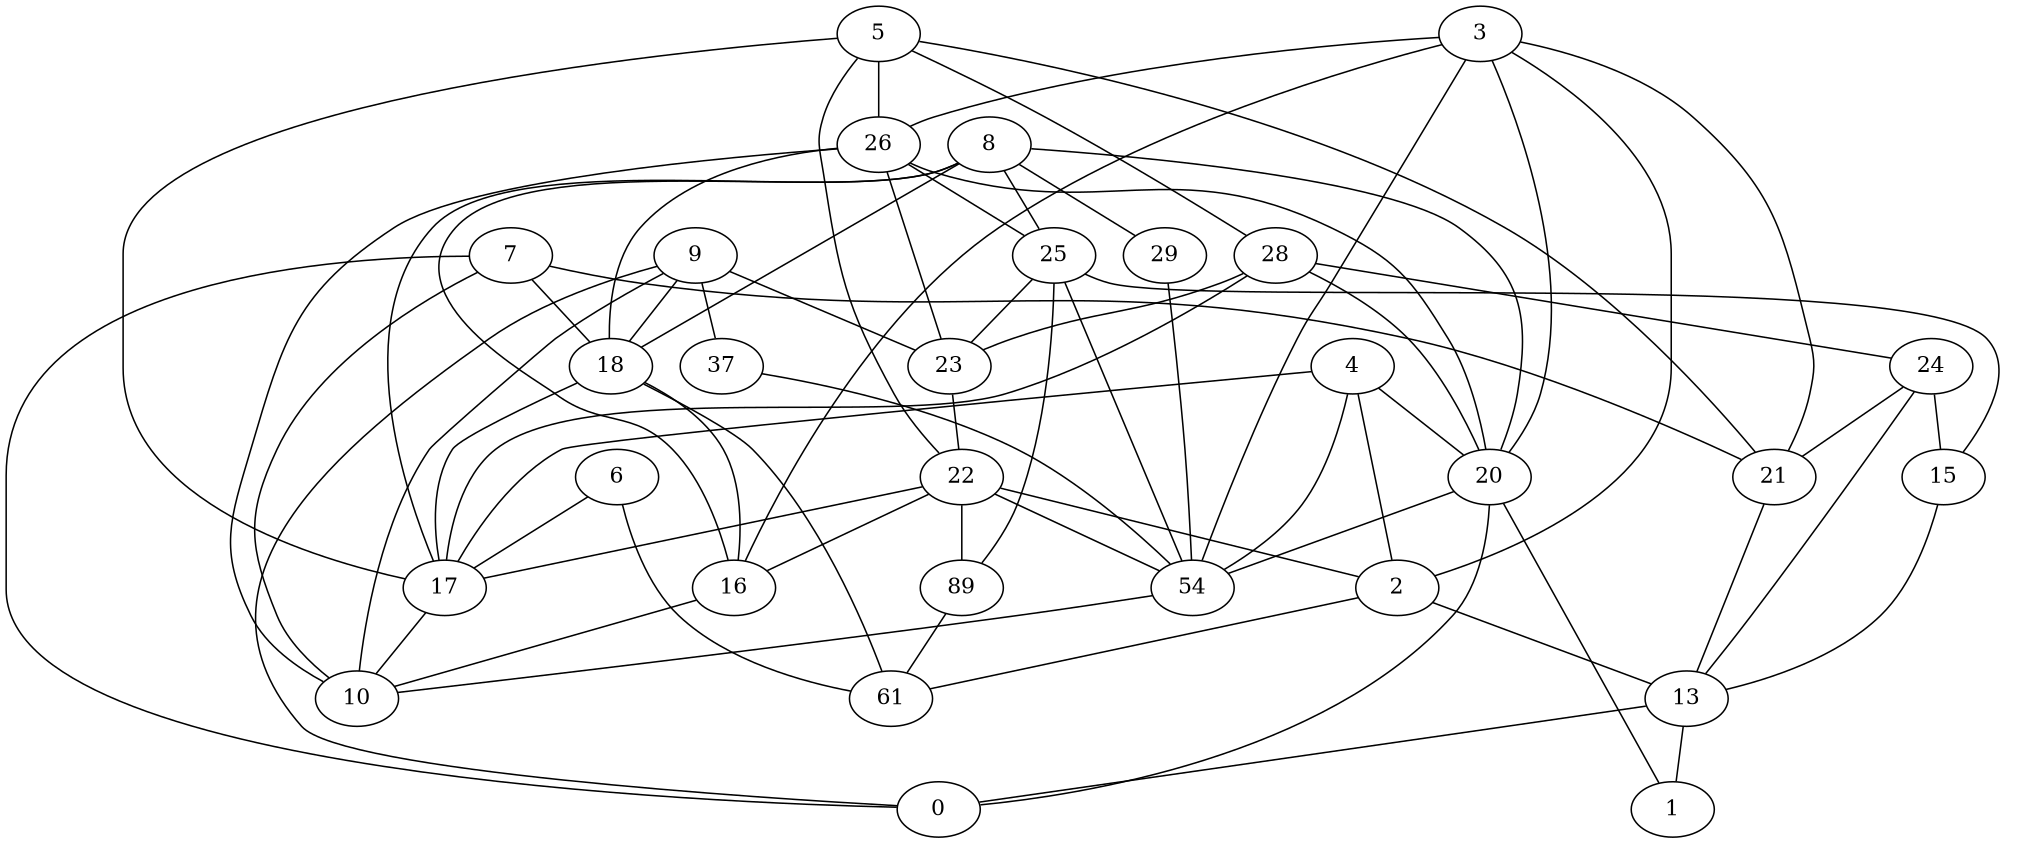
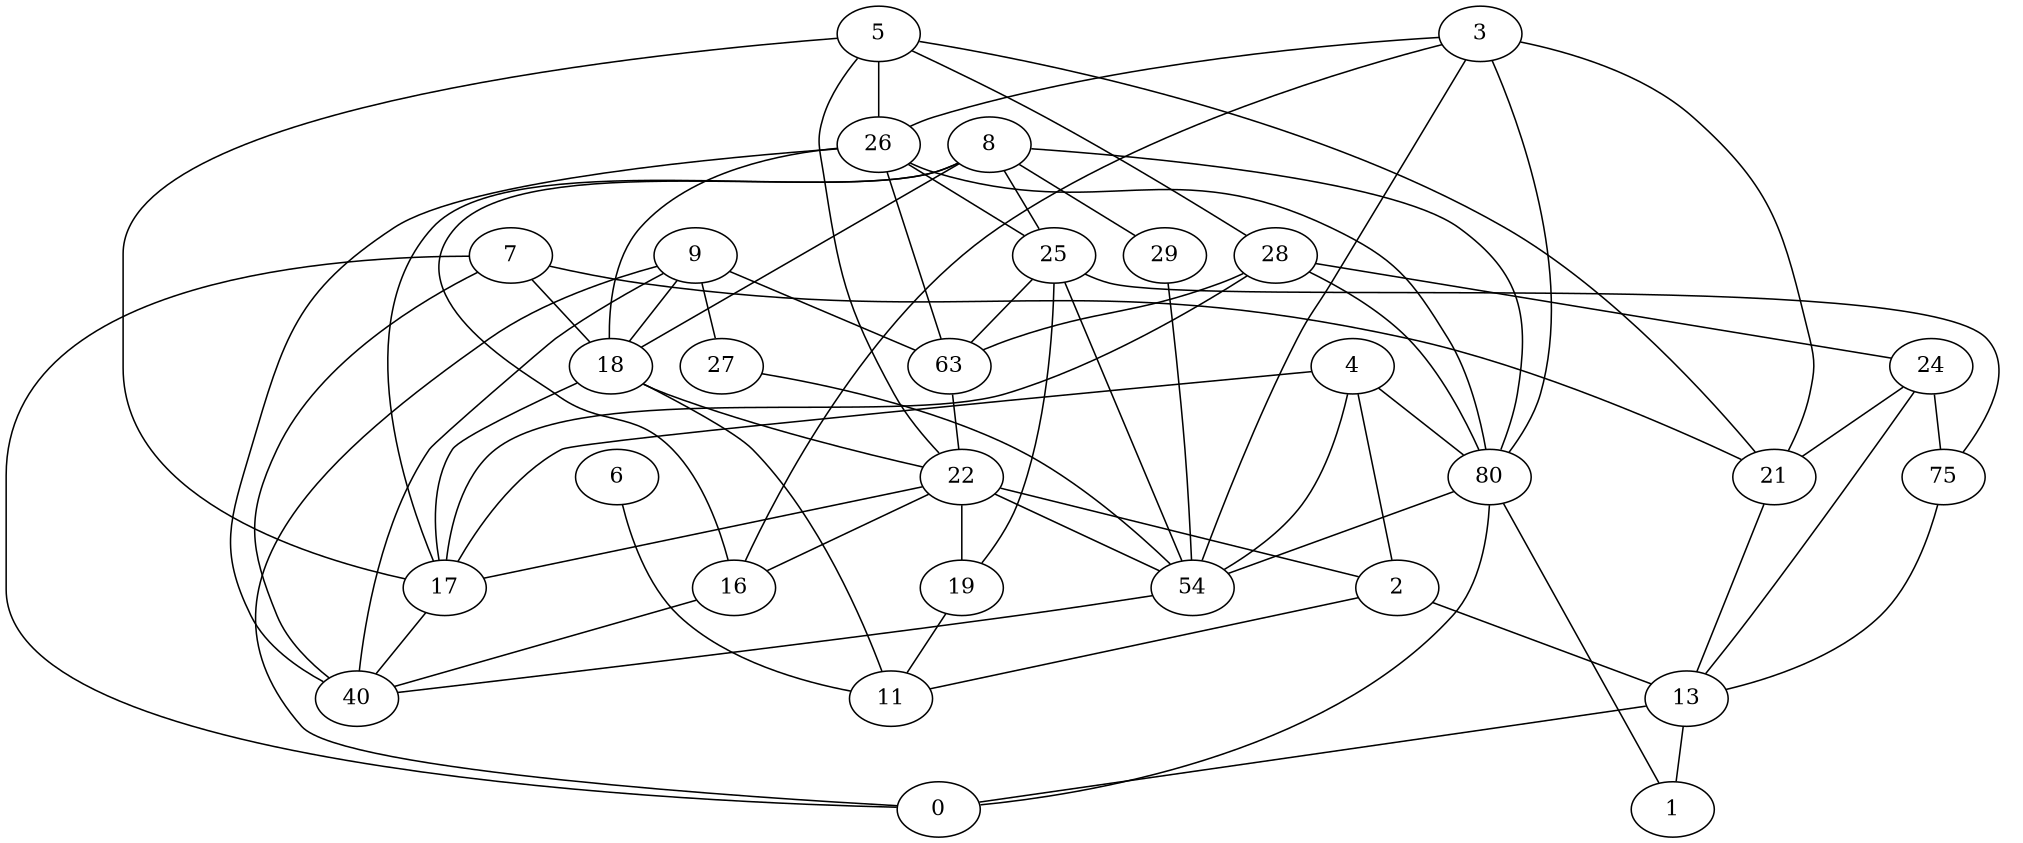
edge "3" -- "2": removed
node "37": label "37" -> "27"
node "23": label "23" -> "63"
edge "18" -- "16": now "18" -- "22"
node "20": label "20" -> "80"
node "15": label "15" -> "75"
edge "6" -- "17": removed
node "89": label "89" -> "19"
node "10": label "10" -> "40"
node "61": label "61" -> "11"
